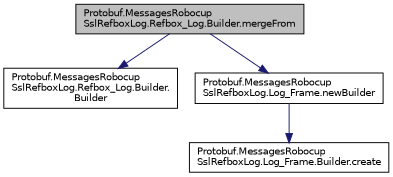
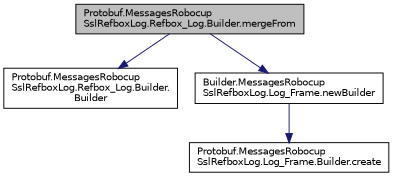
node "Protobuf.MessagesRobocup SslRefboxLog.Log_Frame.newBuilder": label "Protobuf.MessagesRobocup SslRefboxLog.Log_Frame.newBuilder" -> "Builder.MessagesRobocup SslRefboxLog.Log_Frame.newBuilder"
